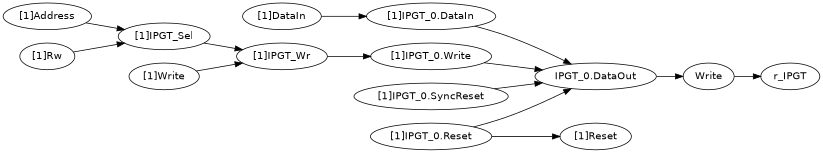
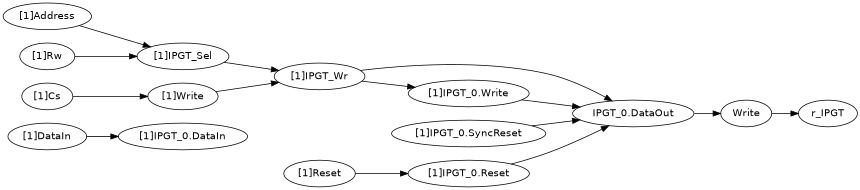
edge "[1]IPGT_0.DataIn" -> "IPGT_0.DataOut": now "[1]IPGT_Wr" -> "IPGT_0.DataOut"
node "[1]Cs": added
edge "[1]IPGT_0.Reset" -> "[1]Reset": reversed
